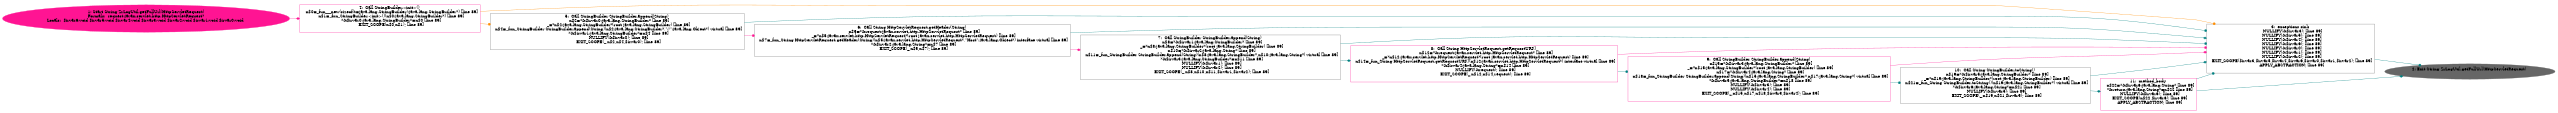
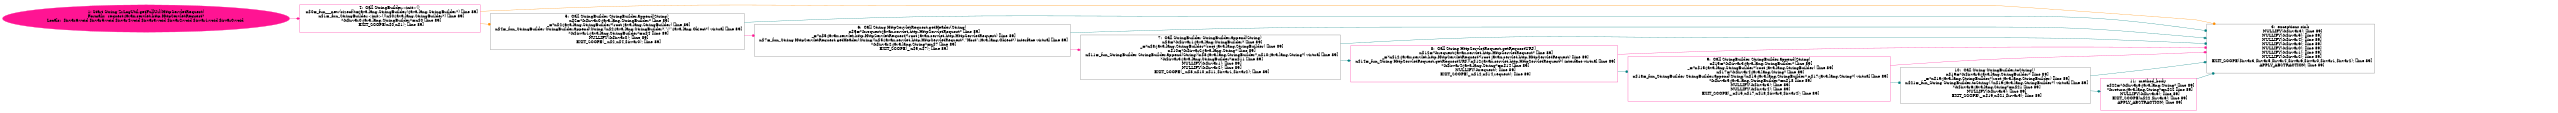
node "2: Exit String ZrLogUtil.getFullUrl(HttpServletRequest)": removed
